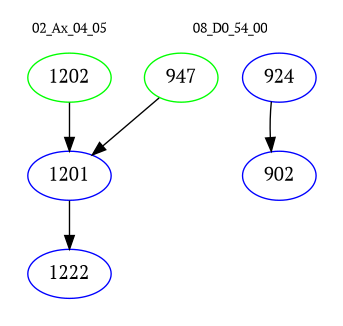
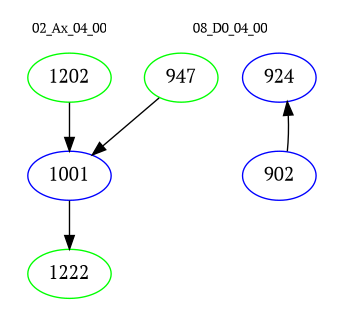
cluster "02_Ax_04_05": label "02_Ax_04_05" -> "02_Ax_04_00"
cluster "08_D0_54_00": label "08_D0_54_00" -> "08_D0_04_00"
edge "924" -> "902": reversed
node "1201": label "1201" -> "1001"
node "1222": color blue -> green
